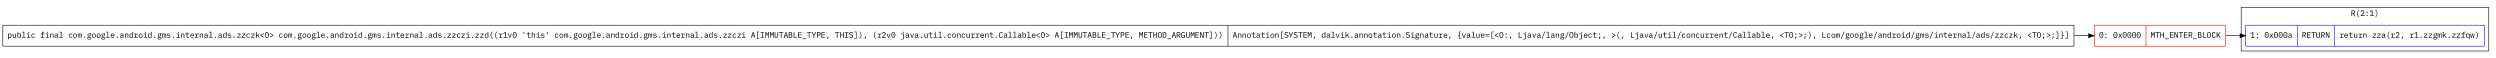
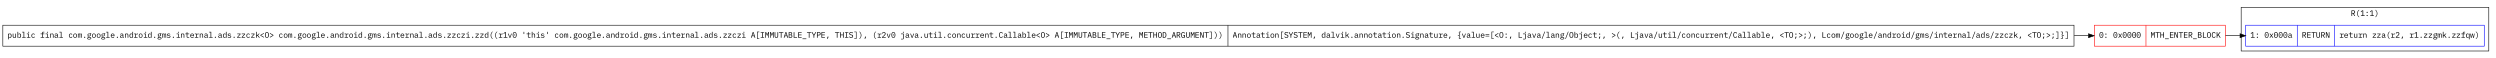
cluster "R(2:1)": label "R(2:1)" -> "R(1:1)"
